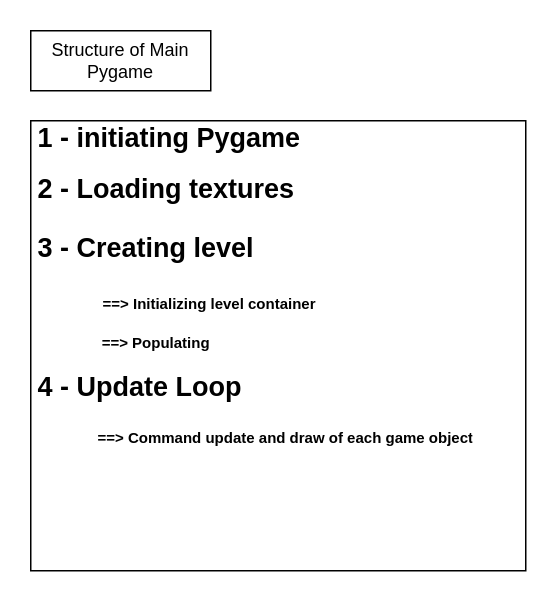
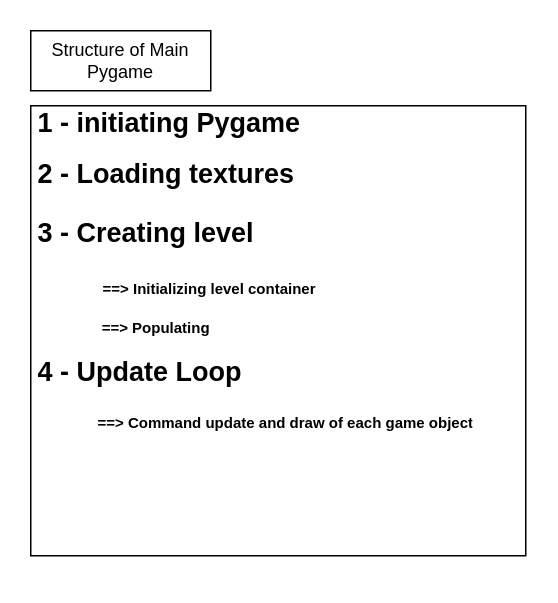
node "1 - initiating Pygame 2 - Loading textures 3 - Creating level ==> Initializing level container ==> Populating 4 - Update Loop ==> Command update and draw of each game object": moved (278, 346) -> (278, 331)
